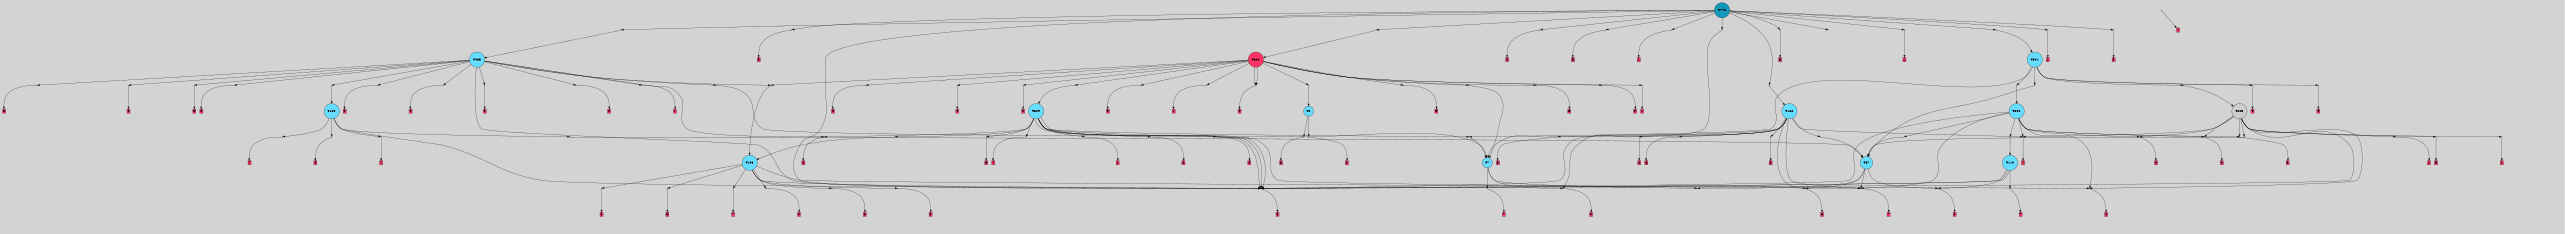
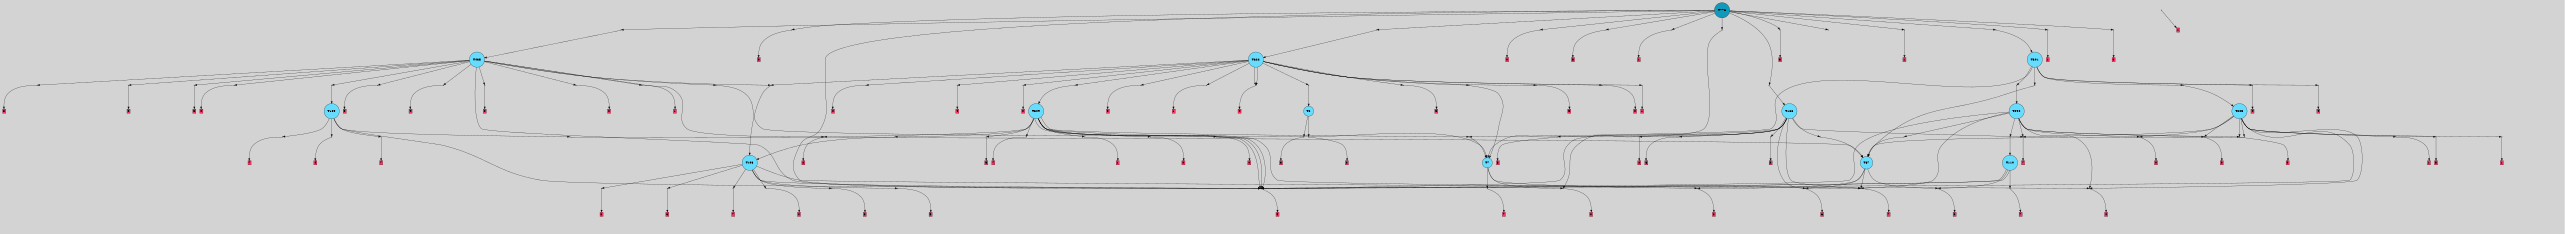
node "T622": fillcolor #ff3366 -> #66ddff
node "T205": fillcolor #cccccc -> #66ddff
node "8": added
